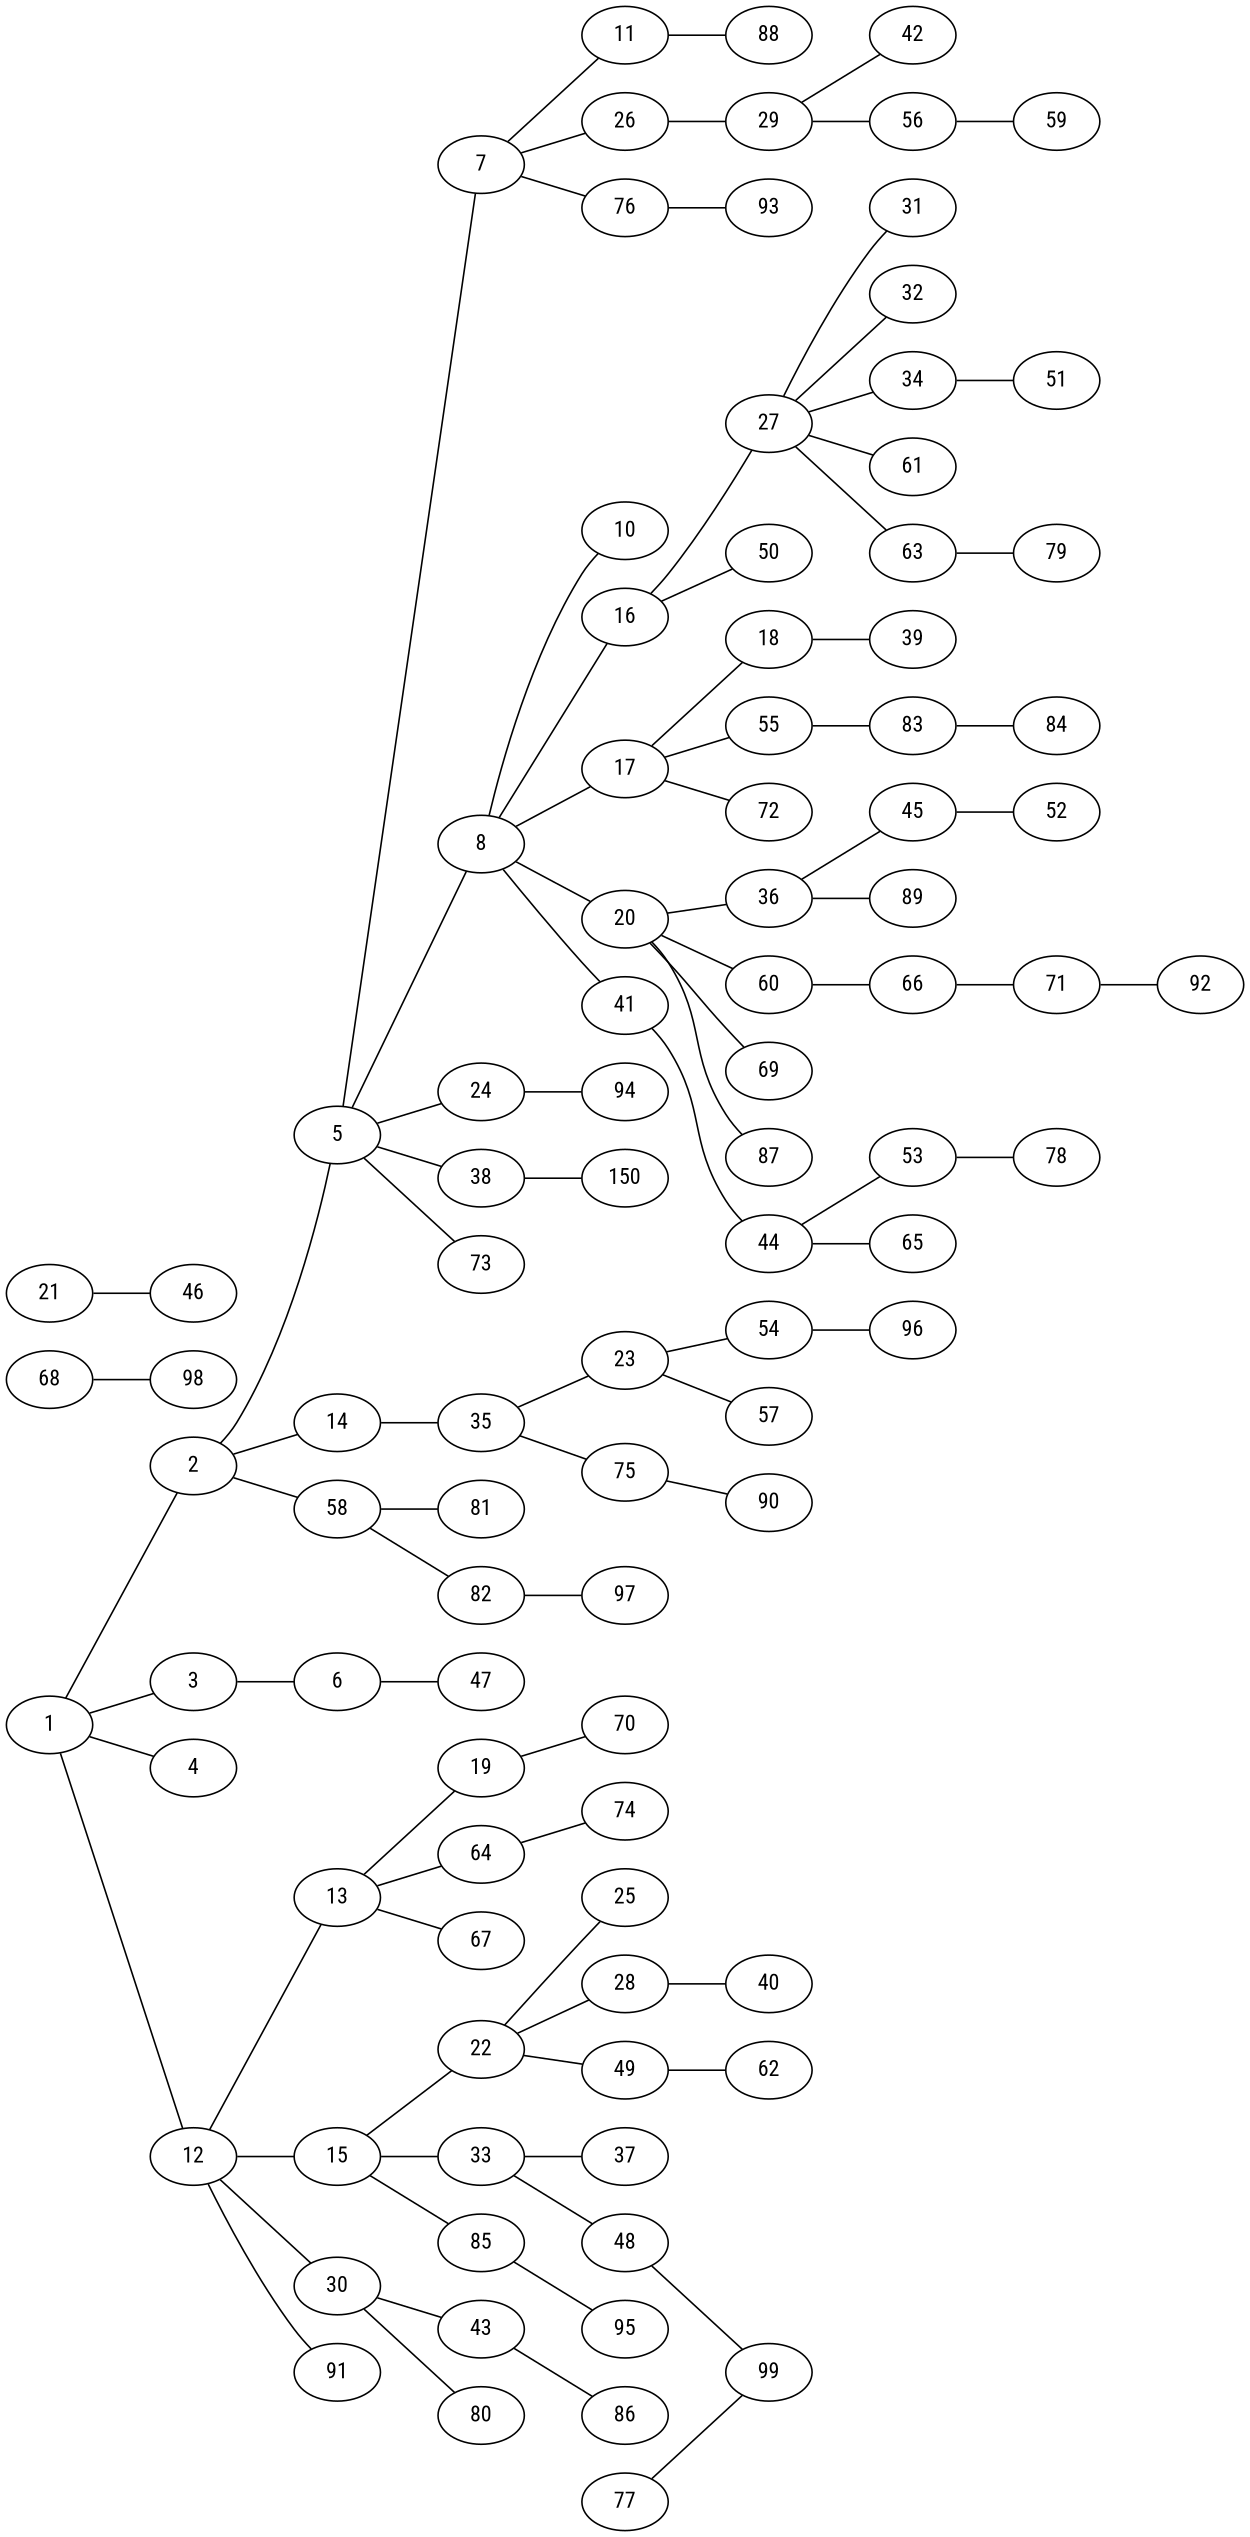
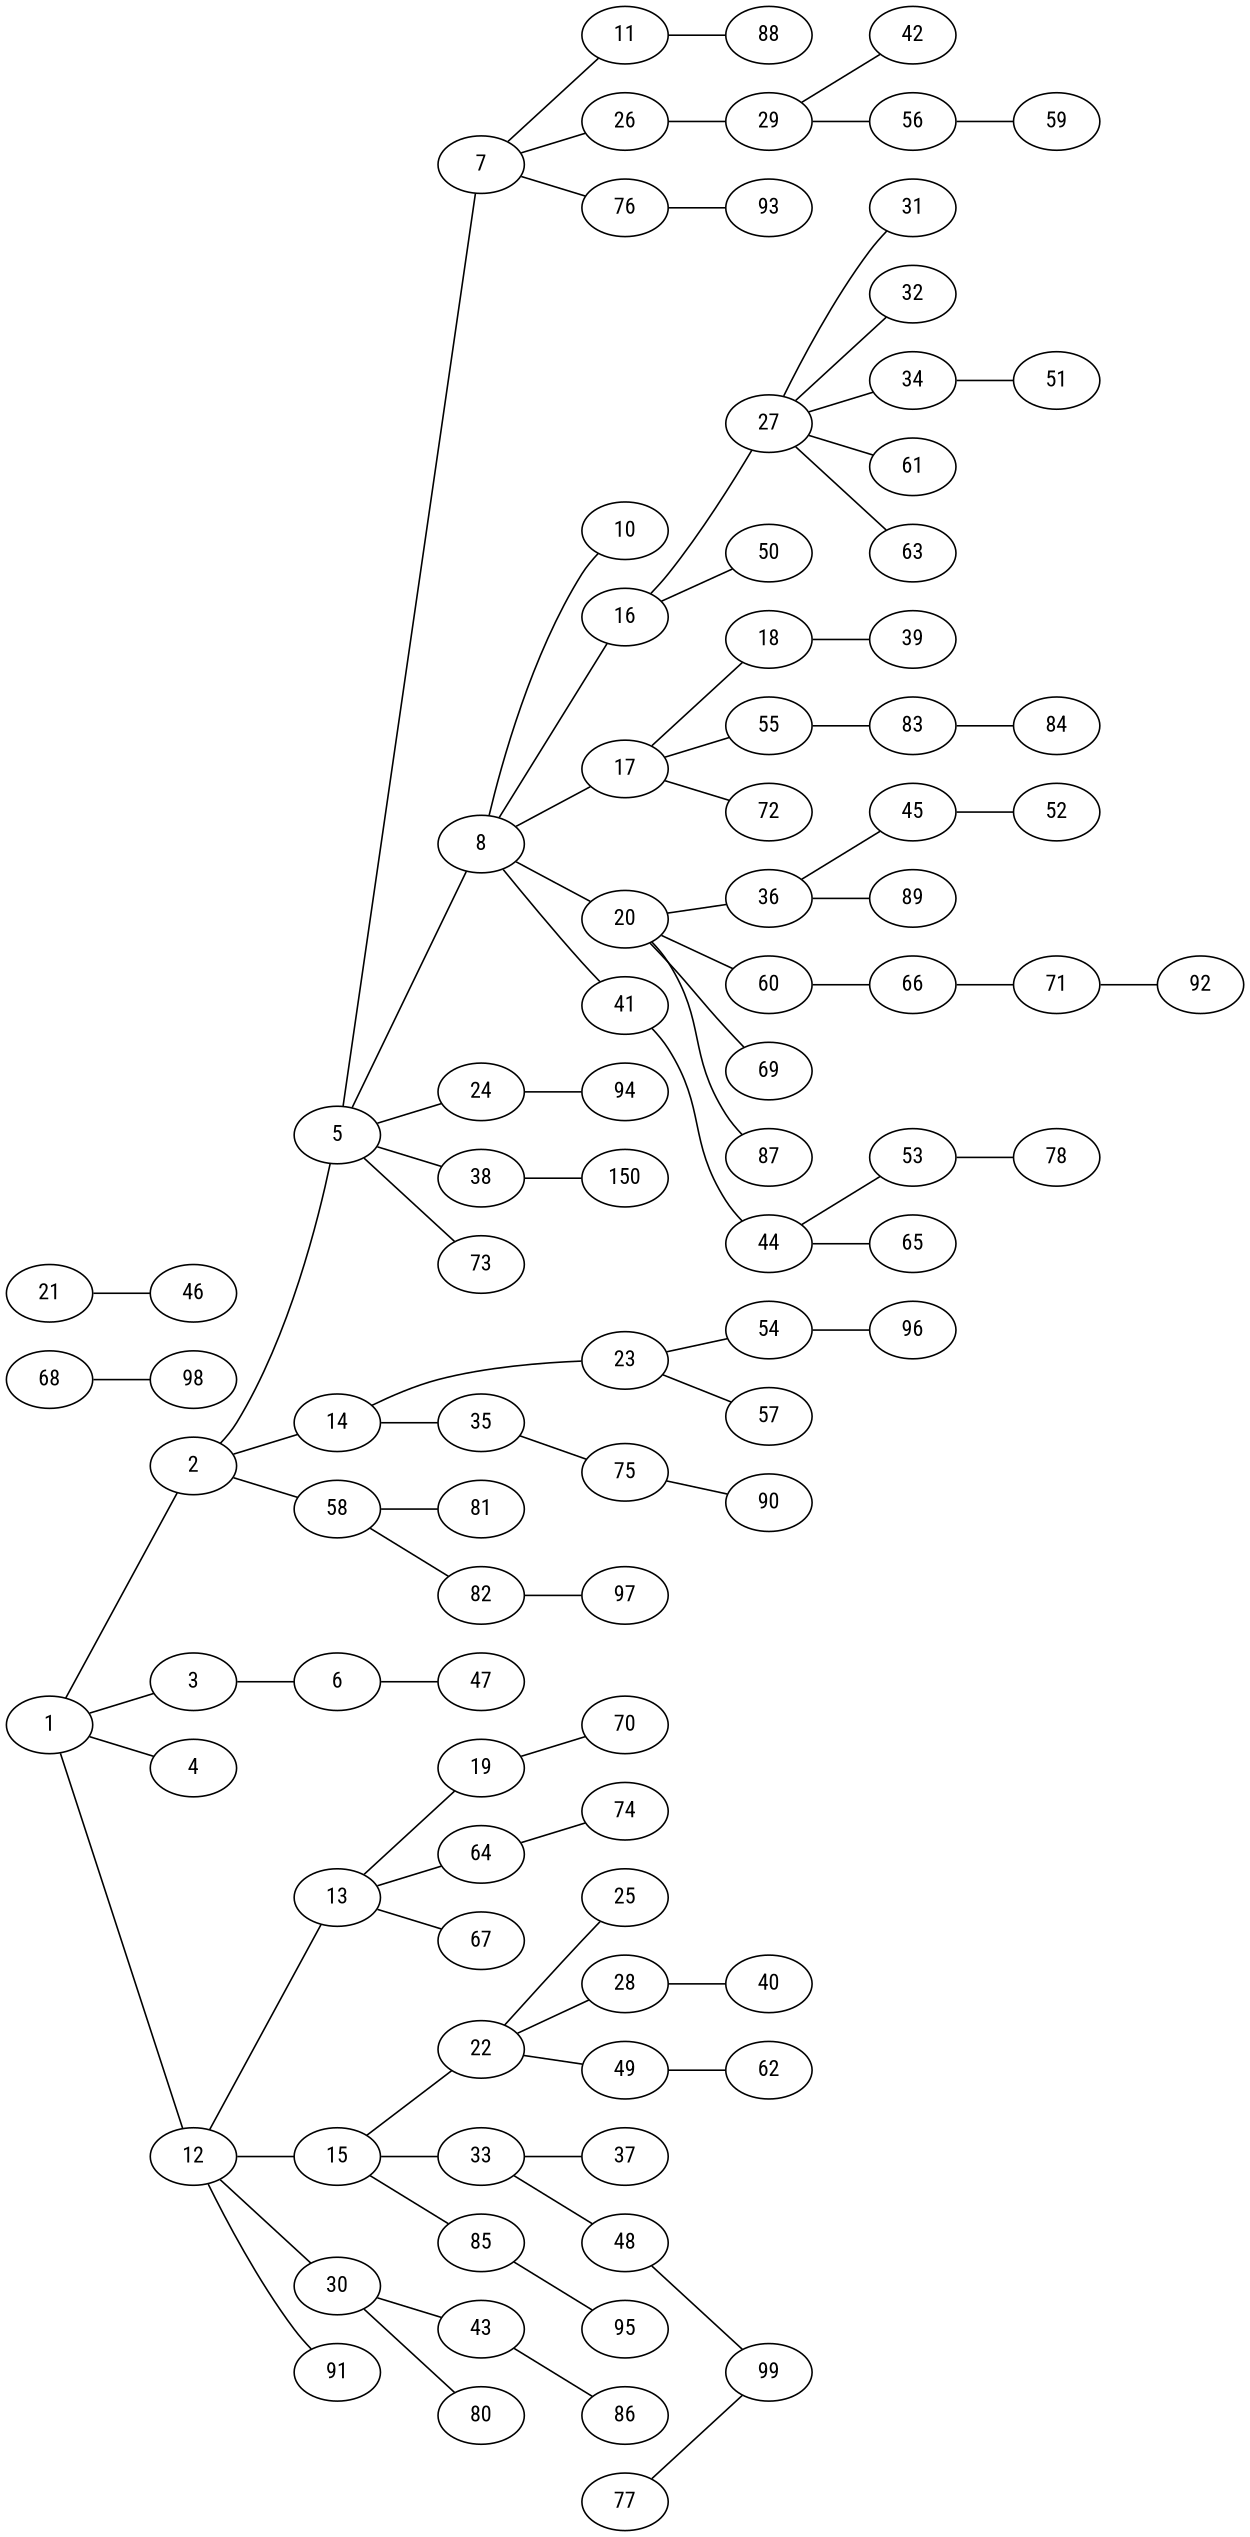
node "79": removed
edge "23" -- "35": now "23" -- "14"
